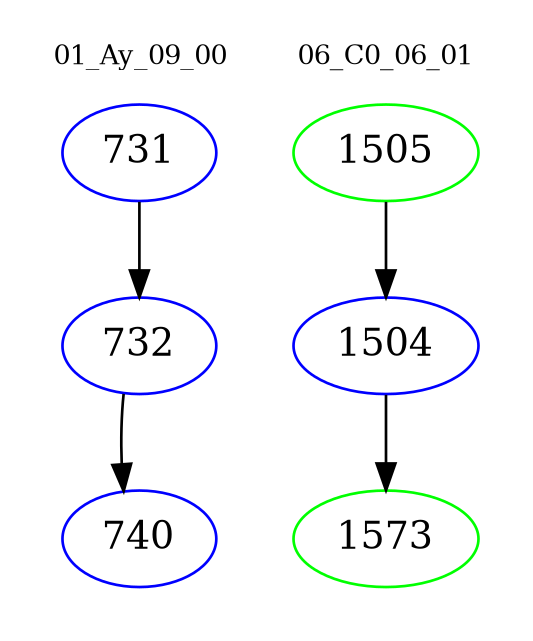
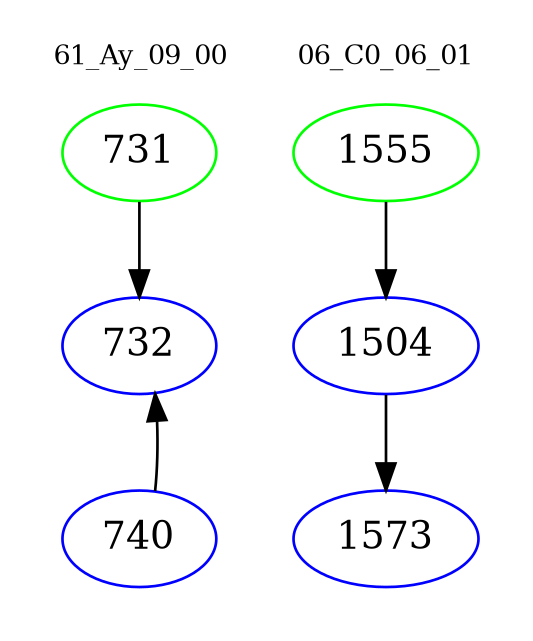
cluster "01_Ay_09_00": label "01_Ay_09_00" -> "61_Ay_09_00"
node "731": color blue -> green
node "1505": label "1505" -> "1555"
edge "732" -> "740": reversed
node "1573": color green -> blue
